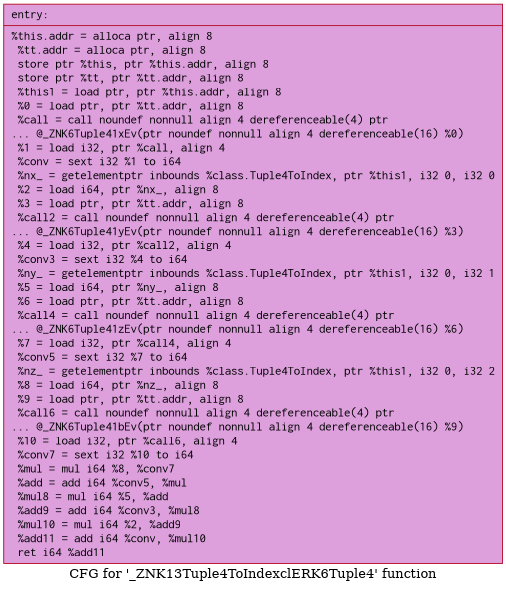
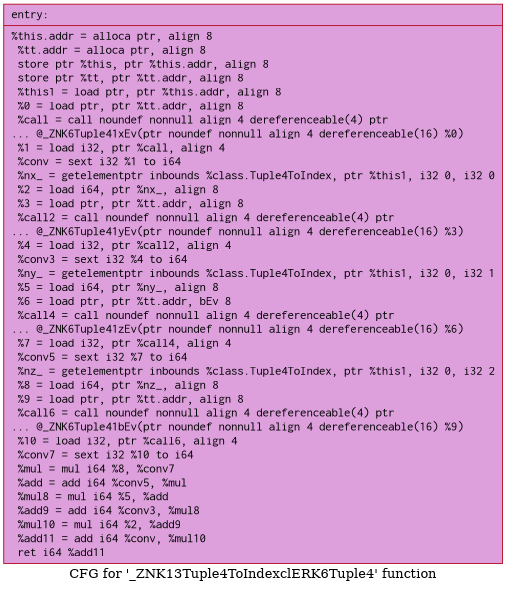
node "entry:": text "%6 = load ptr, ptr %tt.addr, align 8" -> "%6 = load ptr, ptr %tt.addr, bEv 8"
